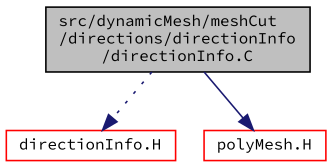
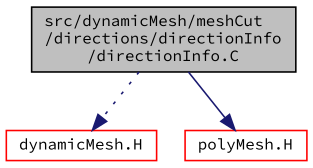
node "directionInfo.H": label "directionInfo.H" -> "dynamicMesh.H"
